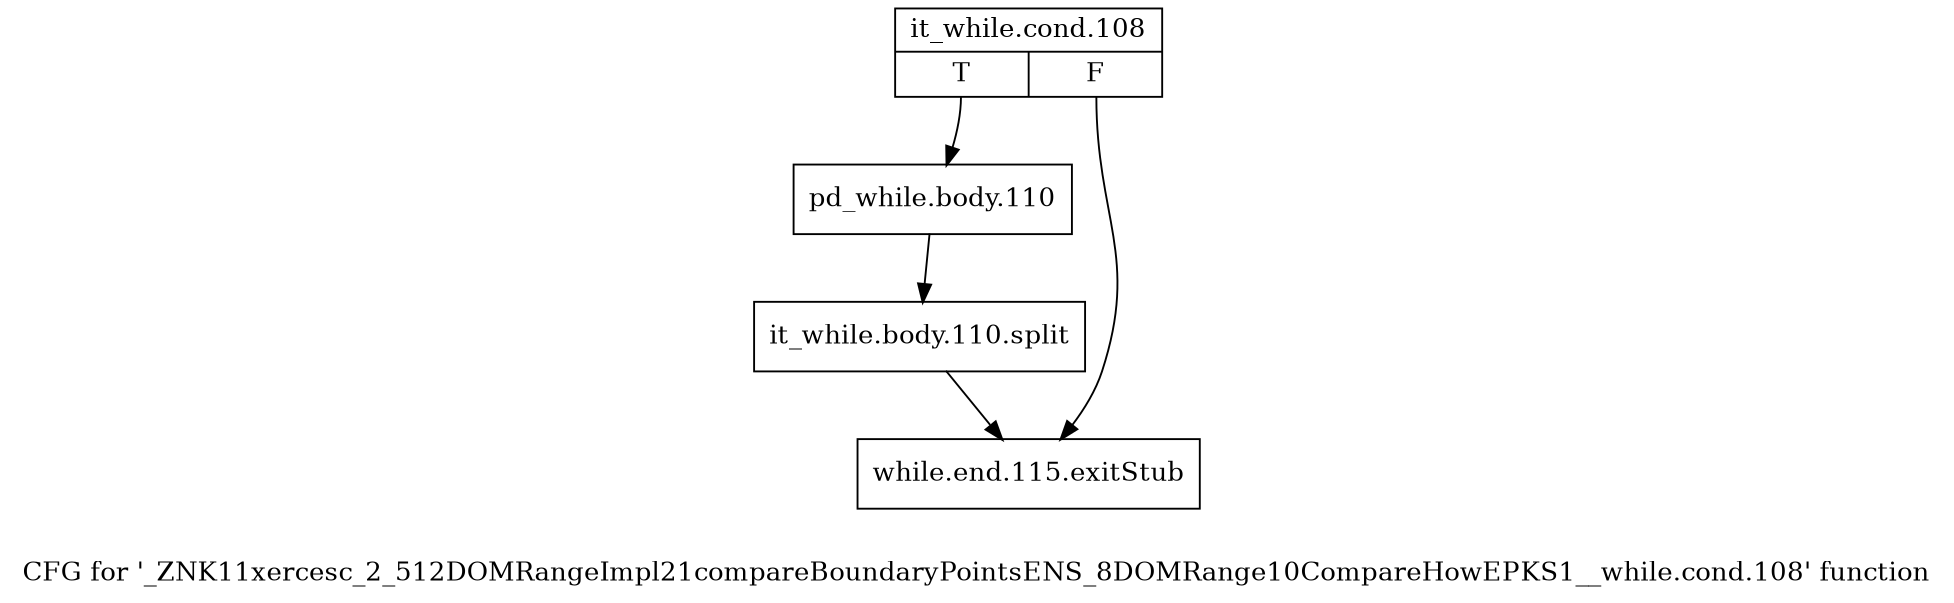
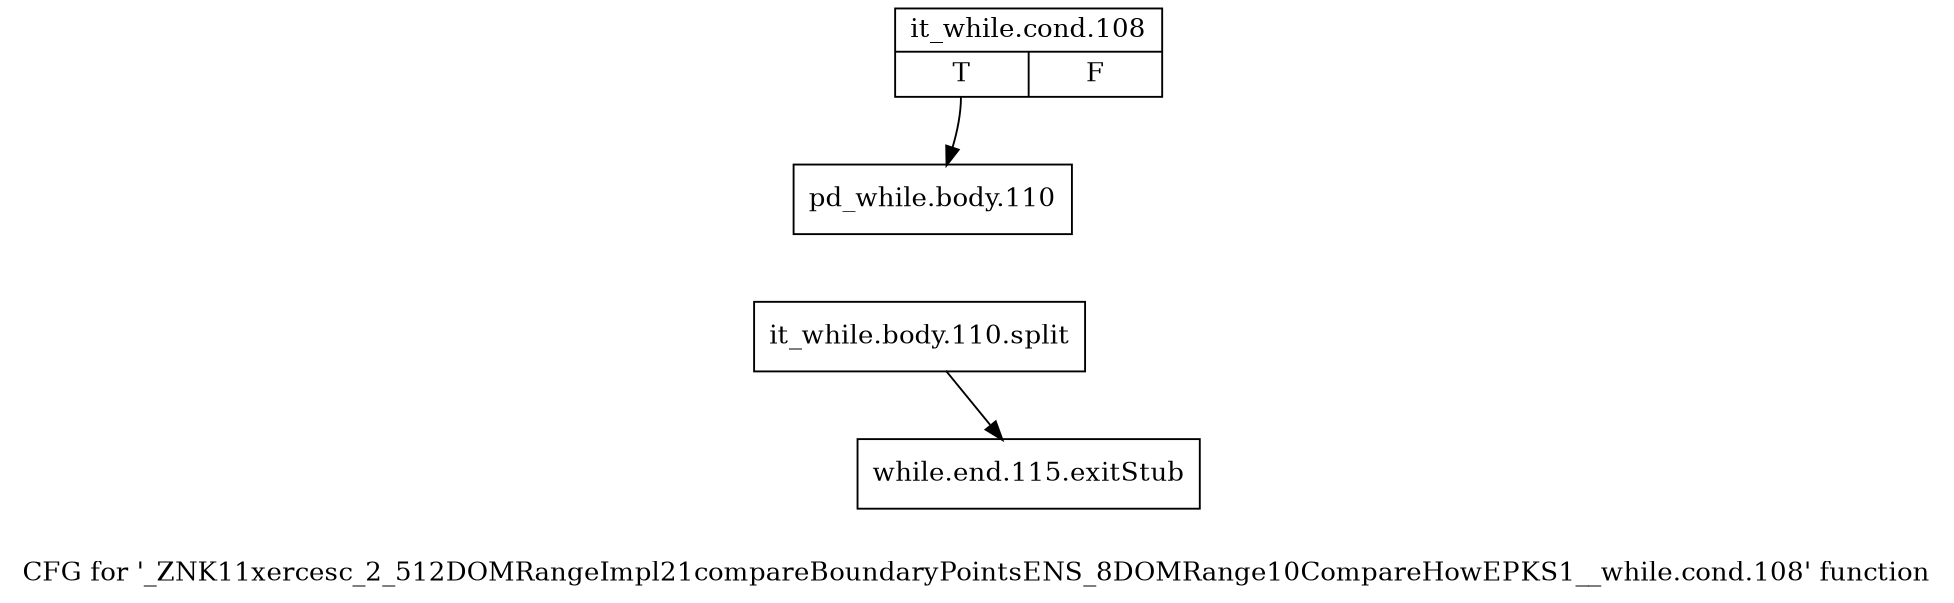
edge "pd_while.body.110" -> "it_while.body.110.split": removed
edge "it_while.cond.108" -> "while.end.115.exitStub": removed
